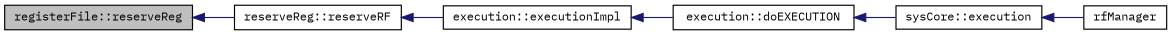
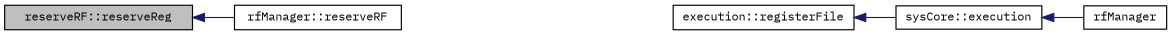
node "registerFile::reserveReg": label "registerFile::reserveReg" -> "reserveRF::reserveReg"
node "reserveReg::reserveRF": label "reserveReg::reserveRF" -> "rfManager::reserveRF"
node "execution::executionImpl": removed
node "execution::doEXECUTION": label "execution::doEXECUTION" -> "execution::registerFile"
